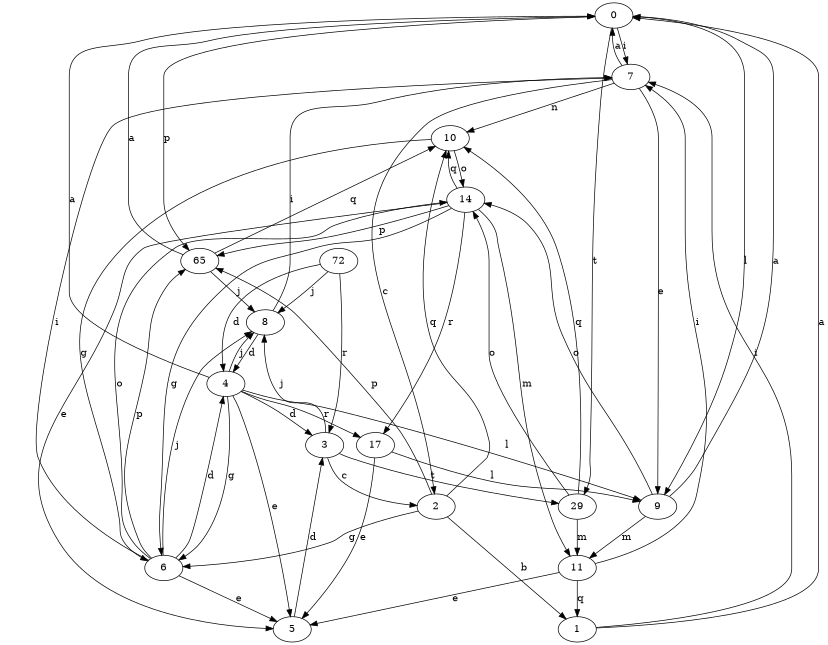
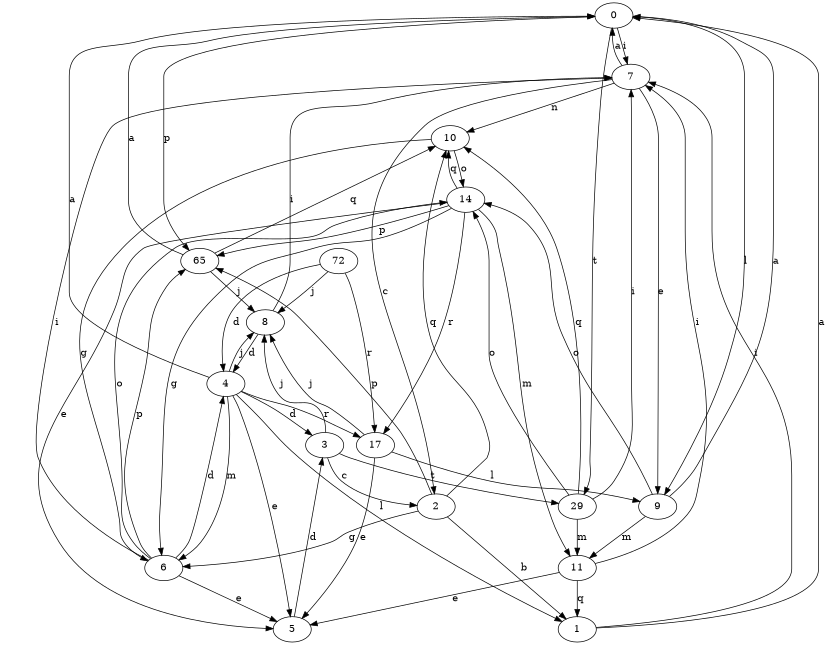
edge "29" -> "7": added, label "i"
edge "72" -> "3": now "72" -> "17"
edge "6" -> "8": now "17" -> "8"
edge "4" -> "9": now "4" -> "1"
edge "4" -> "6": label "g" -> "m"
